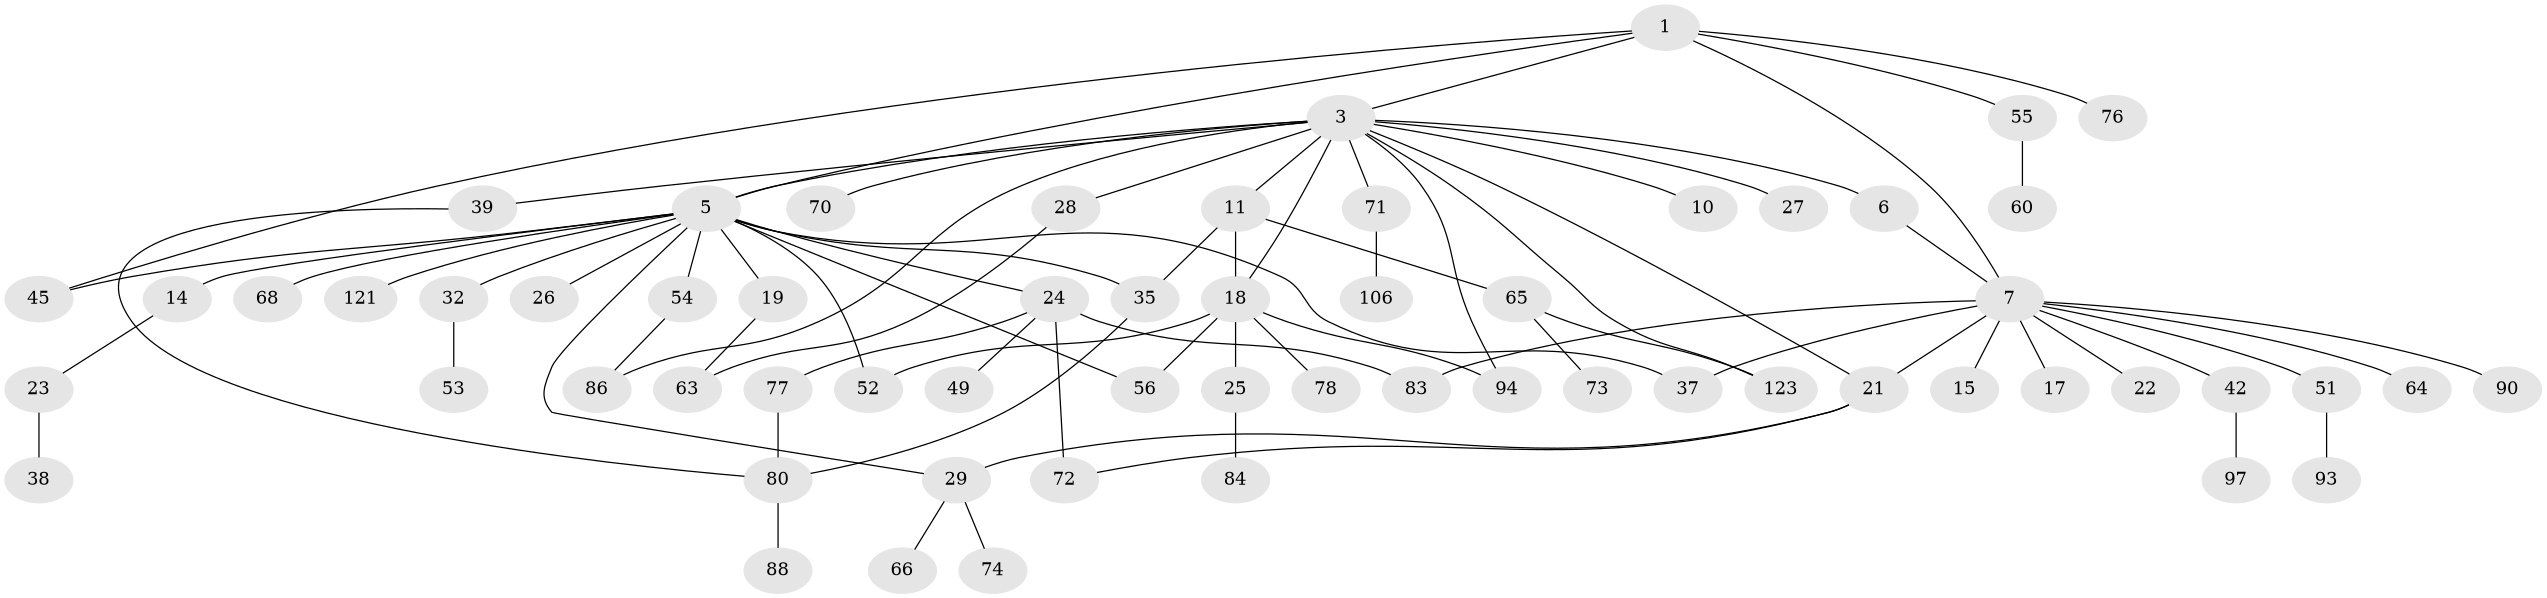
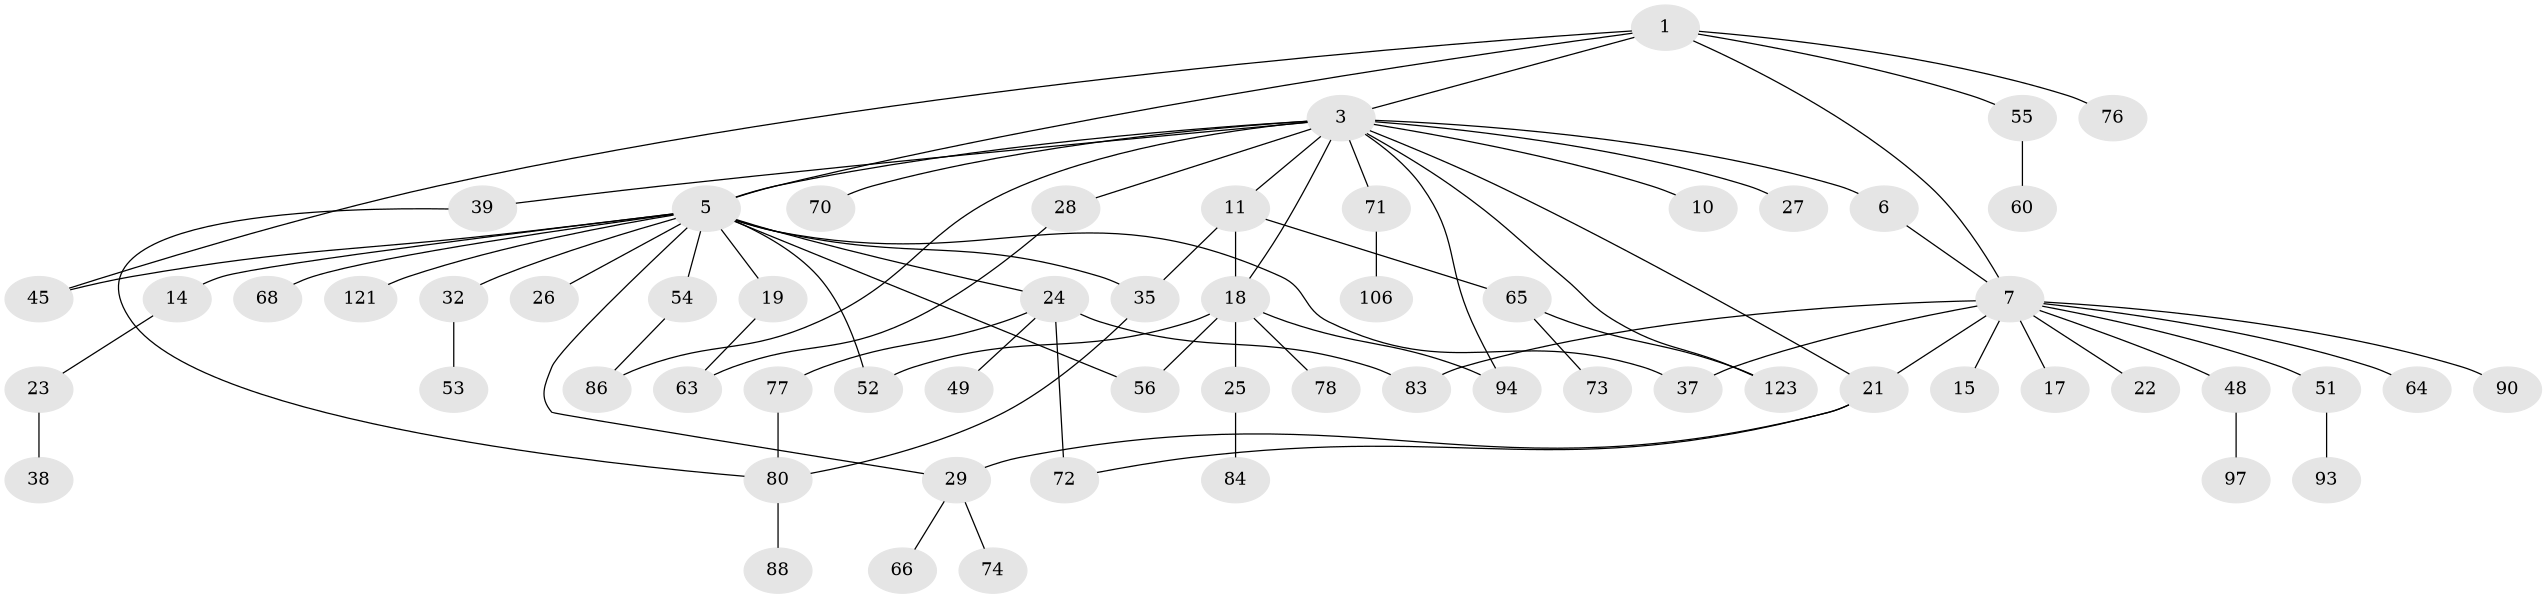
node "42": label "42" -> "48"
